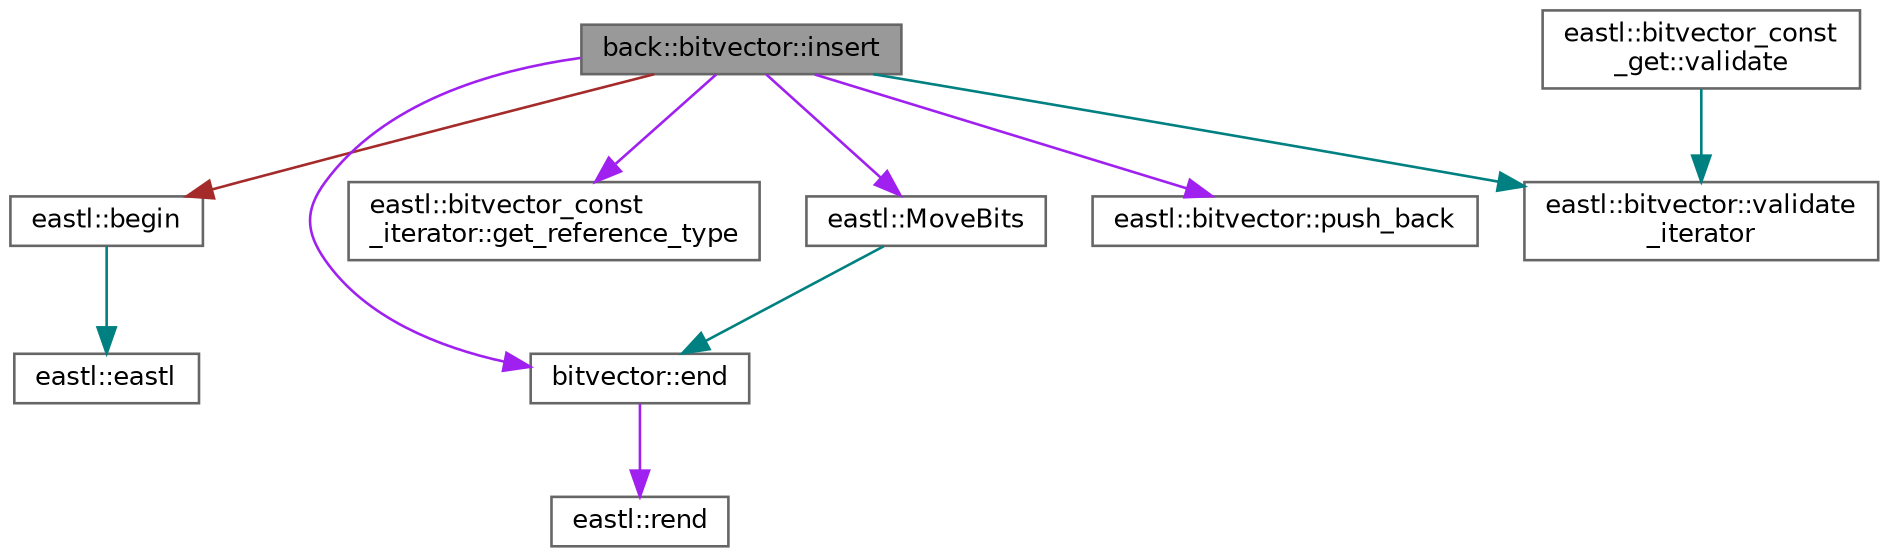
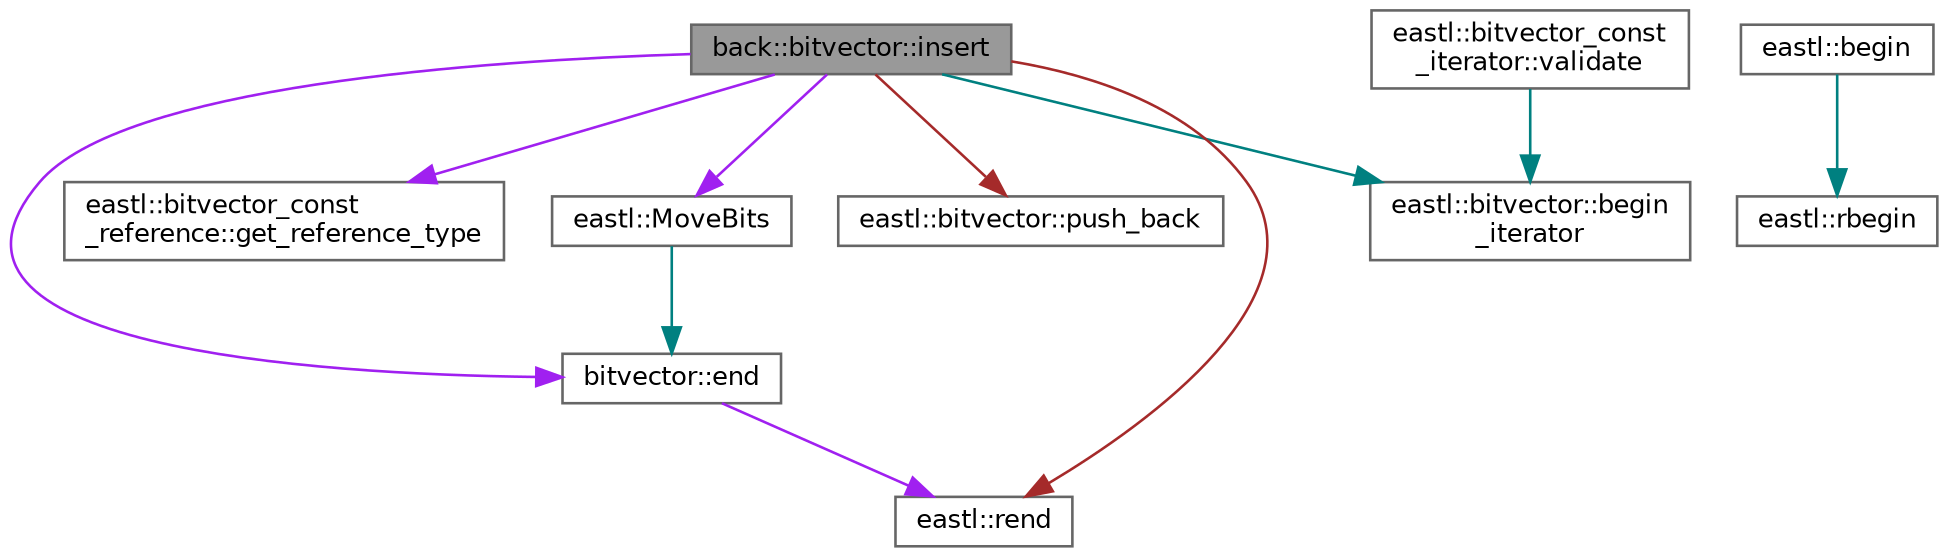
node "eastl::bitvector_const _get::validate": label "eastl::bitvector_const _get::validate" -> "eastl::bitvector_const _iterator::validate"
edge "back::bitvector::insert" -> "eastl::begin": now "back::bitvector::insert" -> "eastl::rend"
edge "back::bitvector::insert" -> "eastl::bitvector::push_back": color purple -> brown
node "eastl::bitvector_const _iterator::get_reference_type": label "eastl::bitvector_const _iterator::get_reference_type" -> "eastl::bitvector_const _reference::get_reference_type"
node "eastl::bitvector::validate _iterator": label "eastl::bitvector::validate _iterator" -> "eastl::bitvector::begin _iterator"
node "eastl::eastl": label "eastl::eastl" -> "eastl::rbegin"
